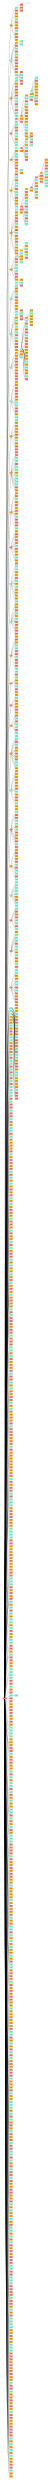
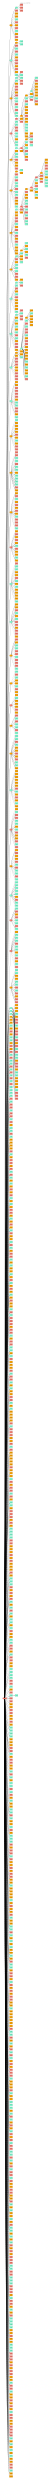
node "cell323": fillcolor aquamarine -> orange
